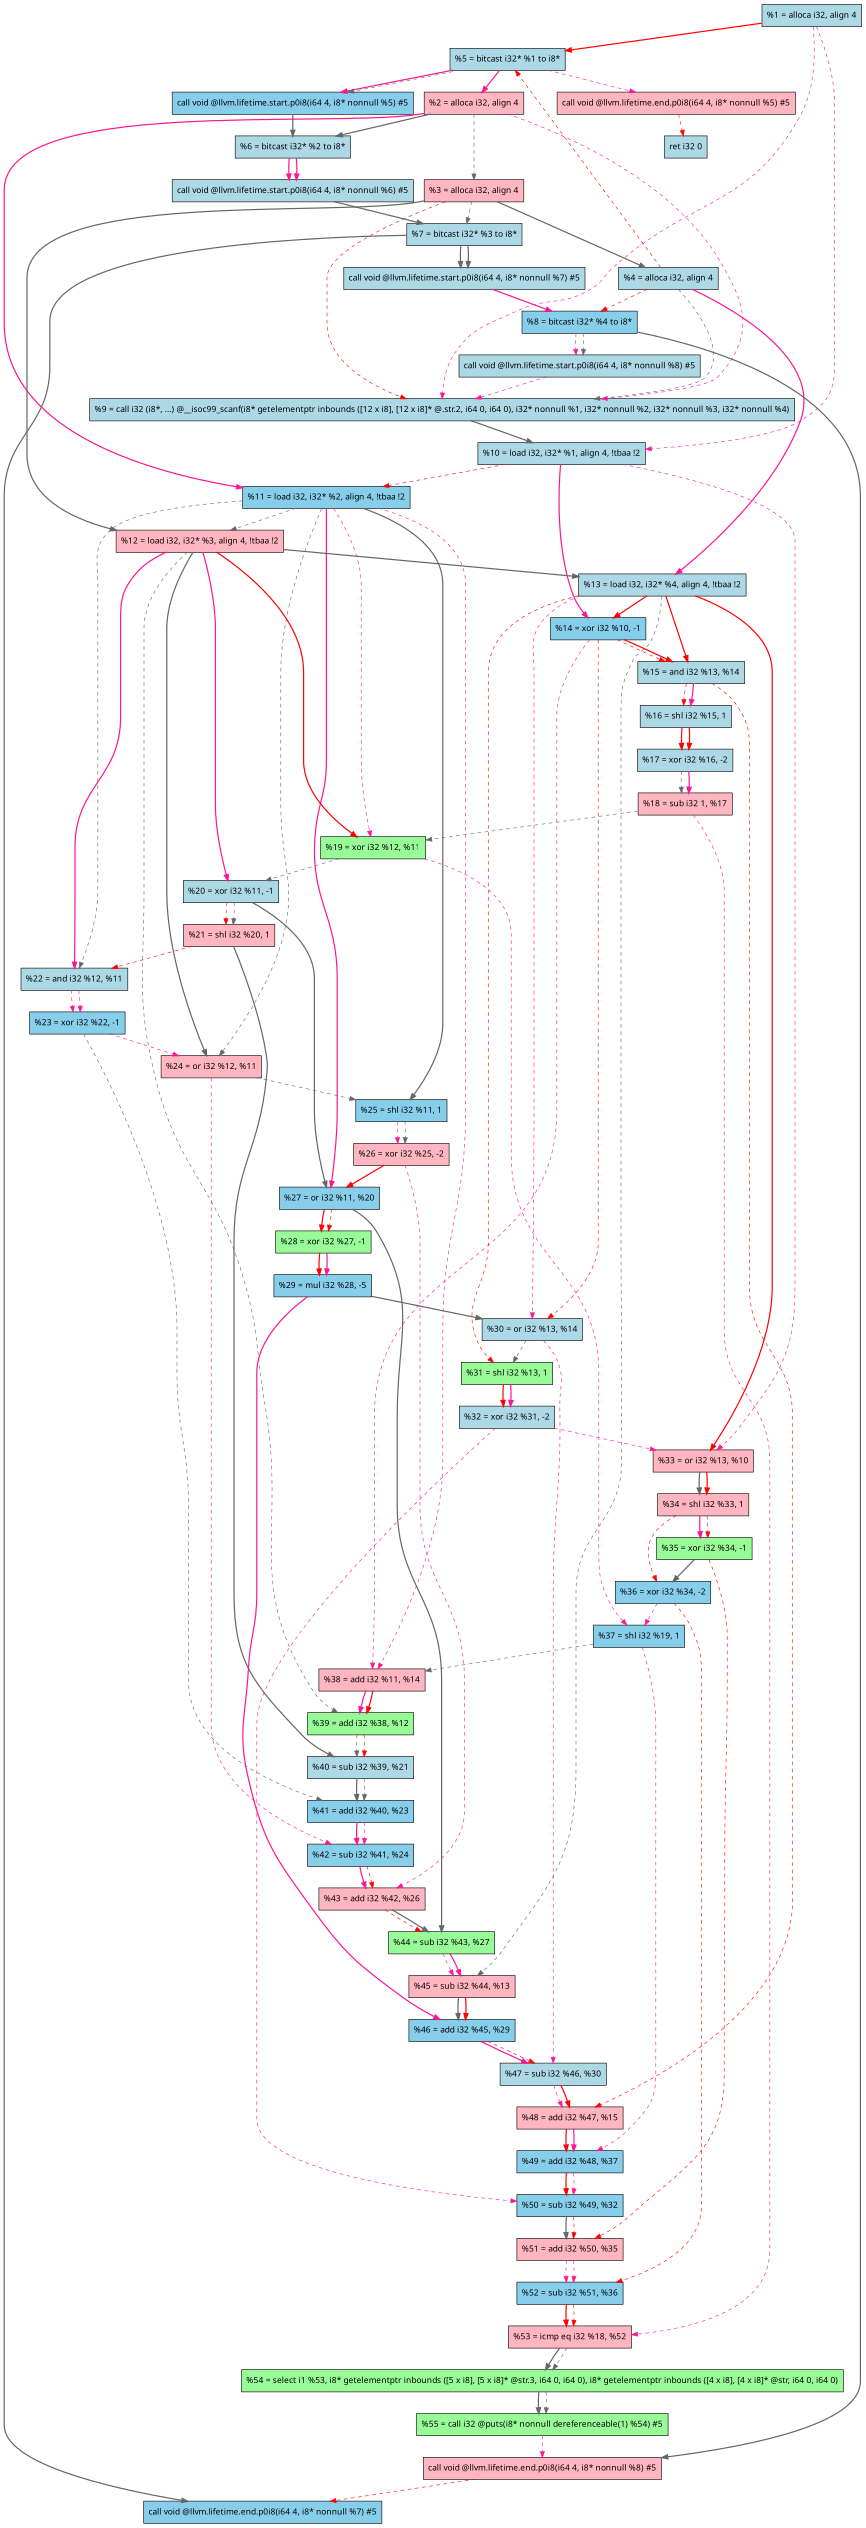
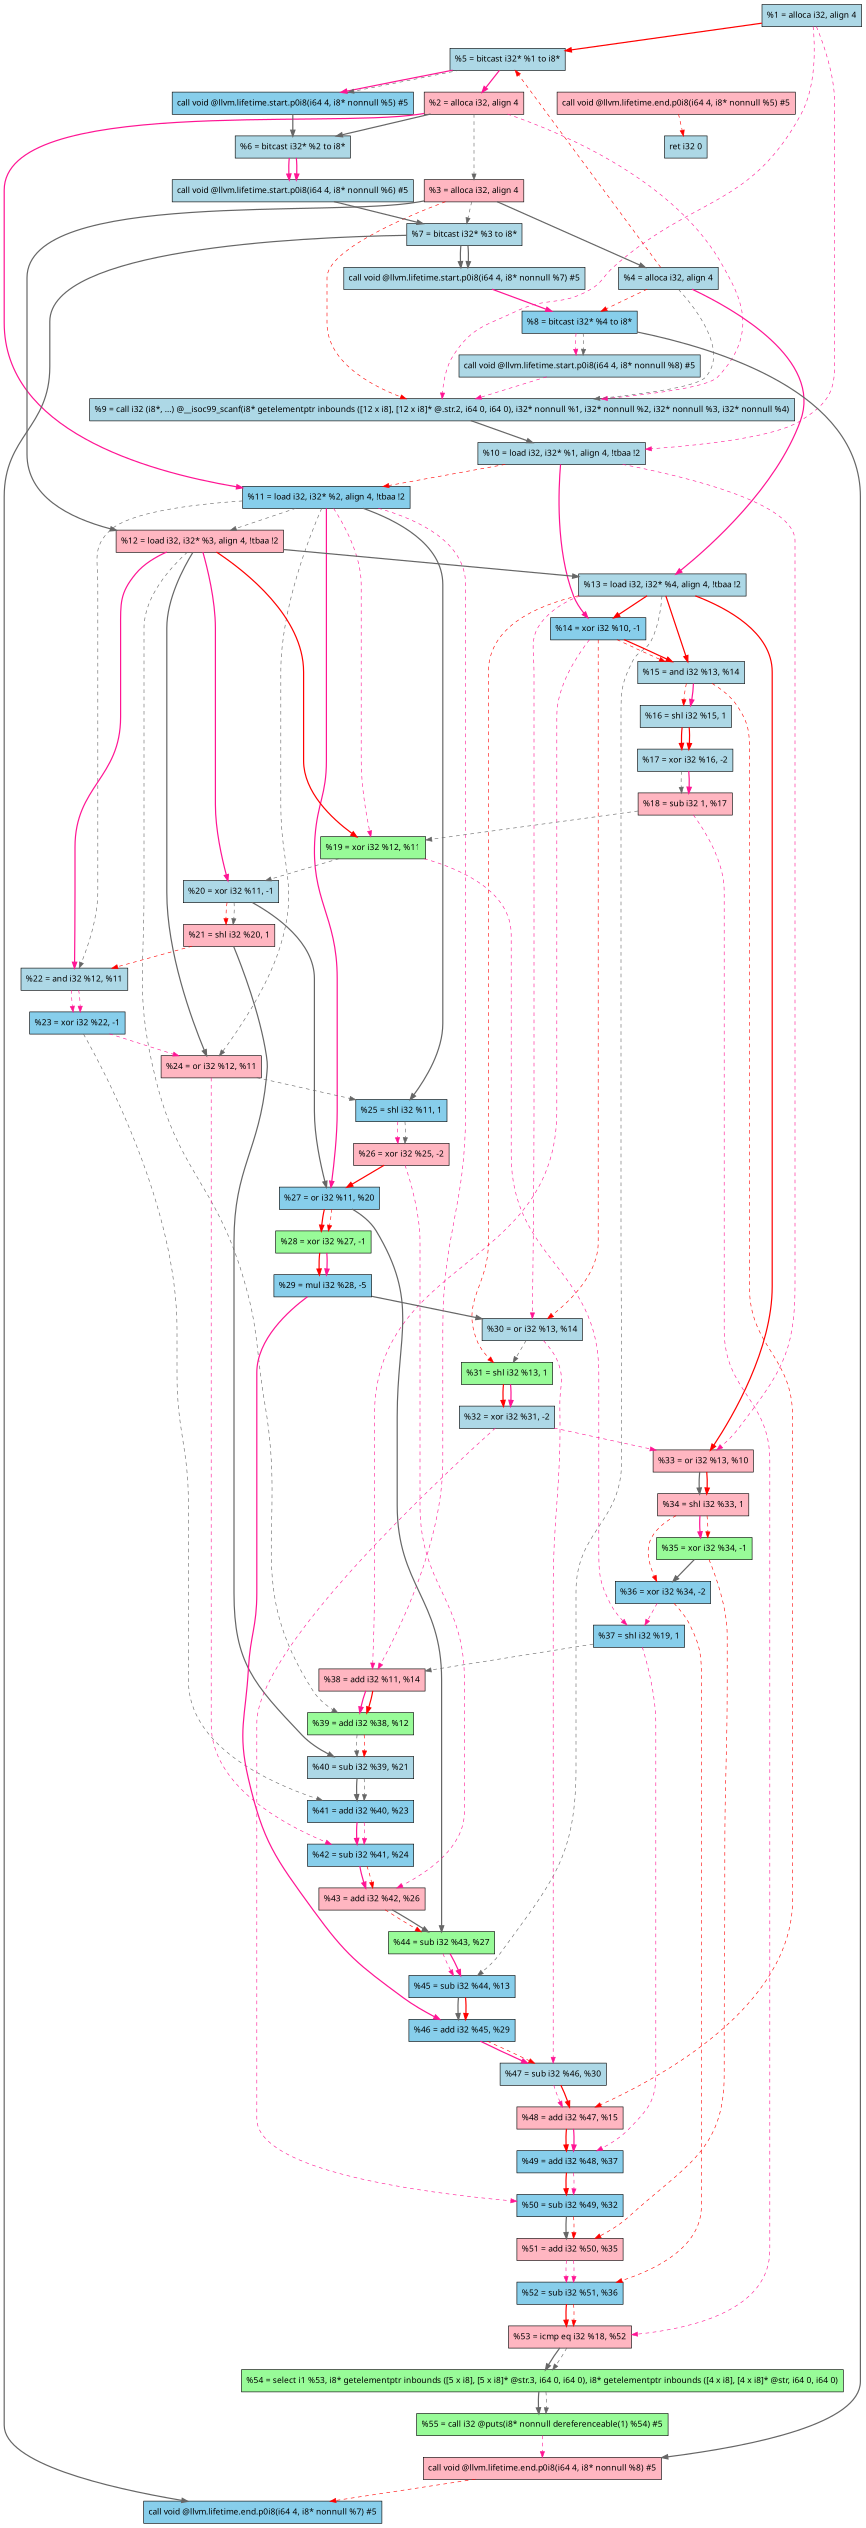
edge "%5 = bitcast i32* %1 to i8*" -> "call void @llvm.lifetime.end.p0i8(i64 4, i8* nonnull %5) #5": removed
node "%45 = sub i32 %44, %13": fillcolor lightpink -> skyblue
